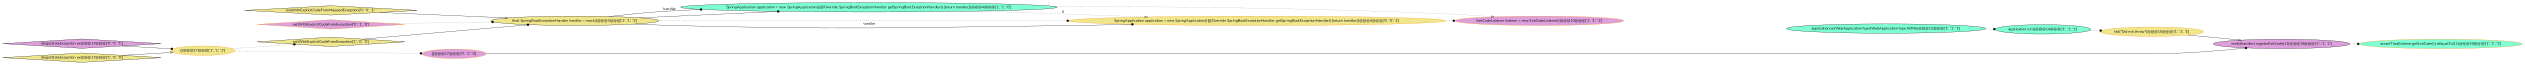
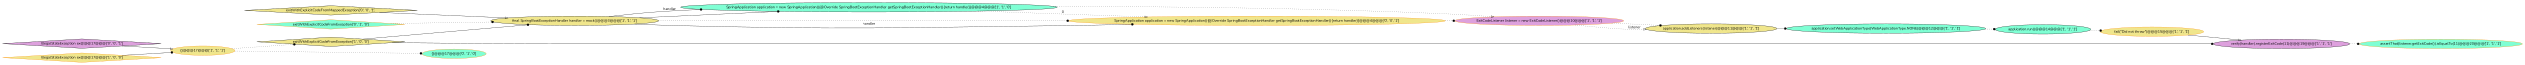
node "exitWithExplicitCodeFromException['0', '1', '0']": fillcolor plum -> aquamarine
node "application.addListeners(listener)@@@11@@@['1', '1', '1']": added
edge "IllegalStateException ex@@@17@@@['0', '0', '1']" -> "{}@@@17@@@['1', '1', '1']": arrowhead dot -> onormal
edge "IllegalStateException ex@@@17@@@['1', '0', '0']" -> "{}@@@17@@@['1', '1', '1']": arrowhead onormal -> dot
node "{}@@@17@@@['0', '1', '0']": fillcolor plum -> aquamarine
edge "{}@@@17@@@['0', '1', '0']" -> "verify(handler).registerExitCode(11)@@@19@@@['1', '1', '1']": now "exitWithExplicitCodeFromException['1', '0', '0']" -> "verify(handler).registerExitCode(11)@@@19@@@['1', '1', '1']"
node "IllegalStateException ex@@@17@@@['1', '0', '0']": color black -> darkorange
